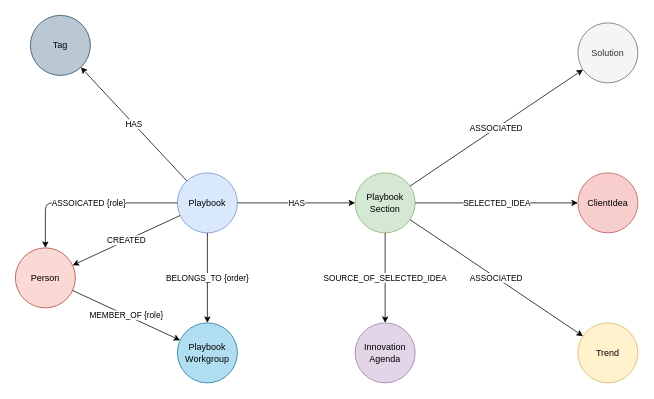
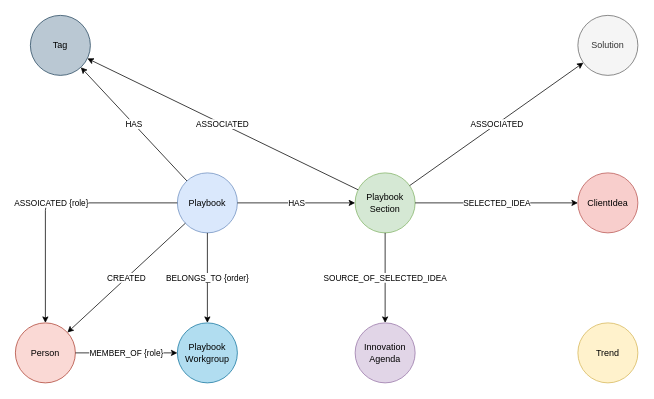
node "Solution": moved (608, 53) -> (608, 45)
edge "Playbook Section" -> "Trend": now "Playbook Section" -> "Tag"
node "Person": moved (45, 278) -> (45, 353)
